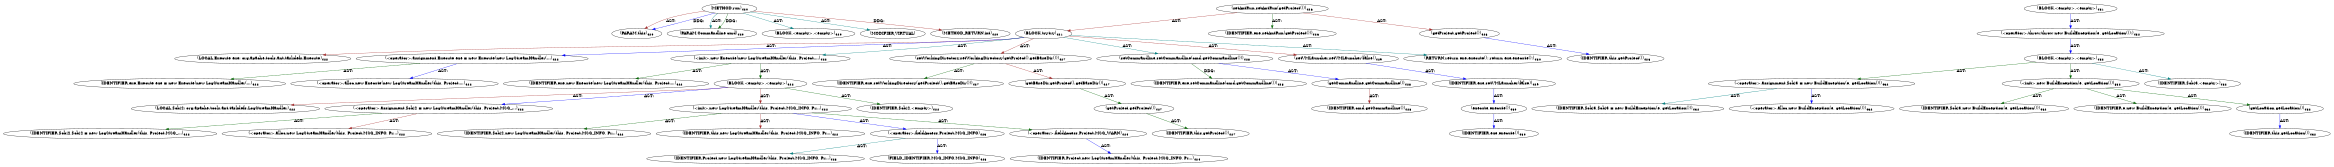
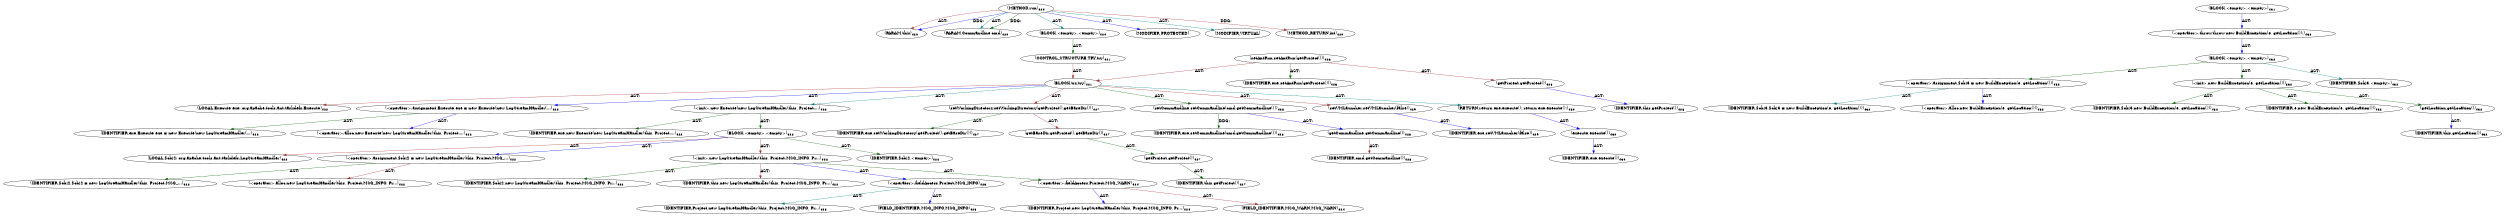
node "(MODIFIER,PROTECTED)": added
edge "(BLOCK,try,try)" -> "(setCommandline,setCommandline(cmd.getCommandline()))": color teal -> darkgreen
node "(CONTROL_STRUCTURE,TRY,try)": added
edge "(IDENTIFIER,exe,setVMLauncher(false))" -> "(execute,execute())": now "(RETURN,return exe.execute();,return exe.execute();)" -> "(execute,execute())"
node "(FIELD_IDENTIFIER,MSG_WARN,MSG_WARN)": added
